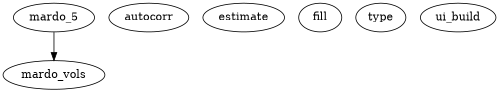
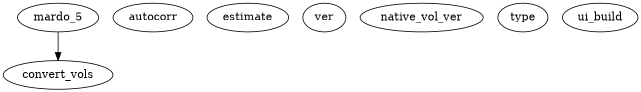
node "fill": label "fill" -> "ver"
node "native_vol_ver": added
node "mardo_vols": label "mardo_vols" -> "convert_vols"
